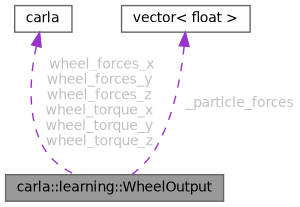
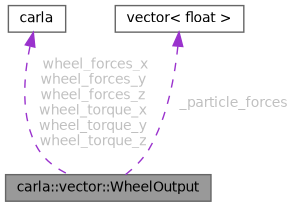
node "carla::learning::WheelOutput": label "carla::learning::WheelOutput" -> "carla::vector::WheelOutput"
